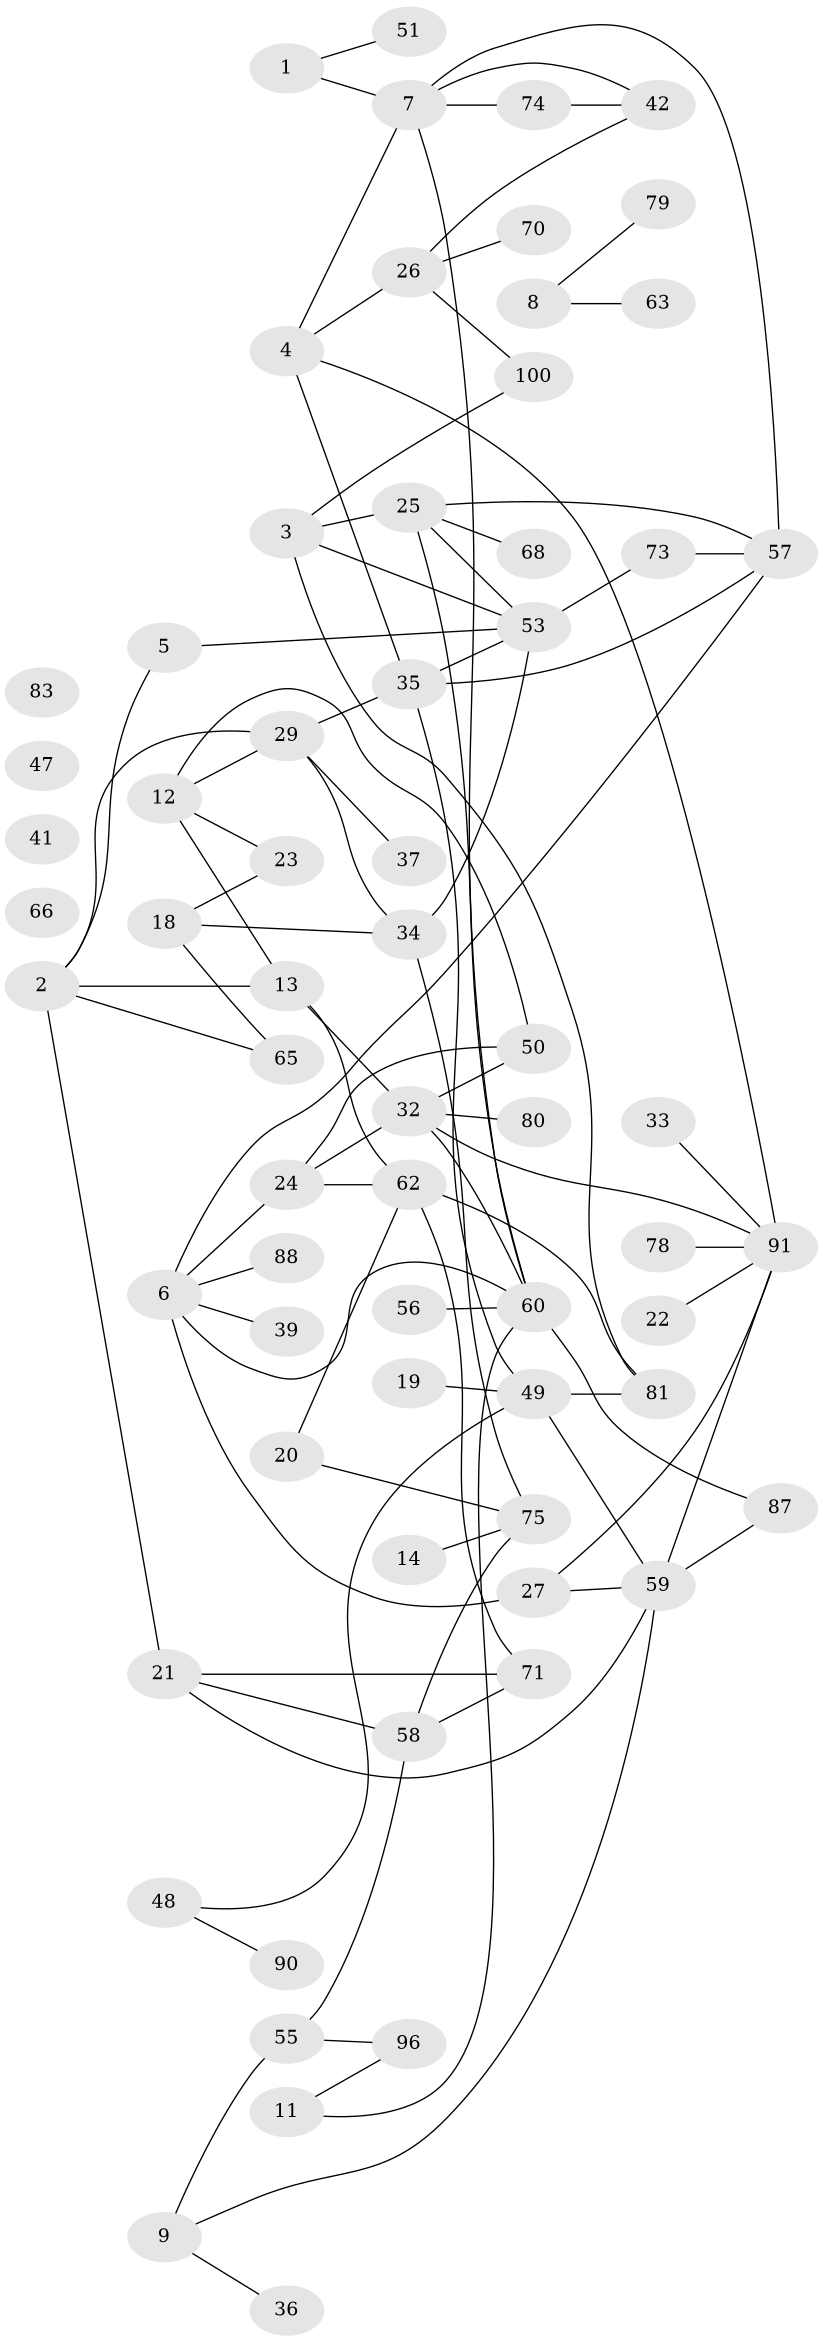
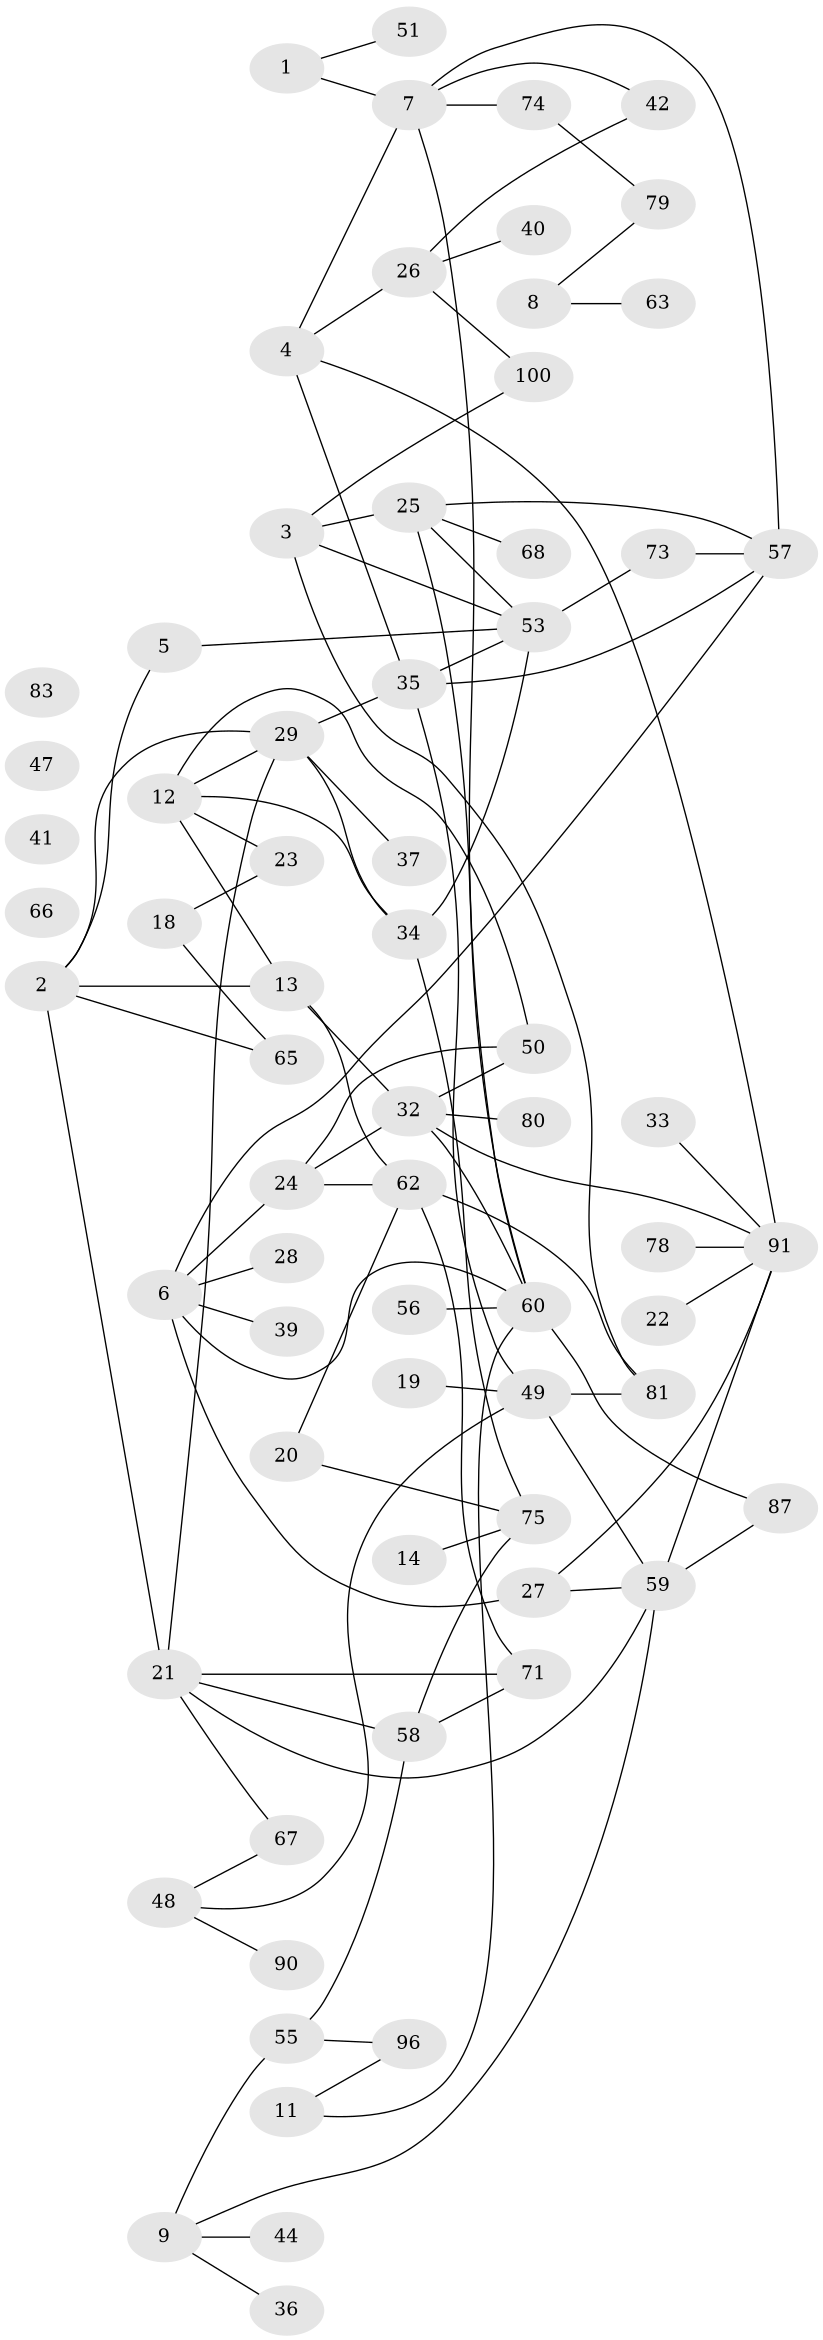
edge "74" -- "42": now "74" -- "79"
node "70": label "70" -> "40"
edge "18" -- "34": now "12" -- "34"
edge "29" -- "21": added
node "88": label "88" -> "28"
node "67": added
node "44": added
